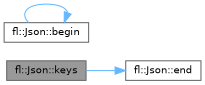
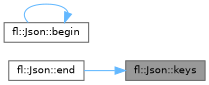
edge "fl::Json::keys" -> "fl::Json::end": reversed
